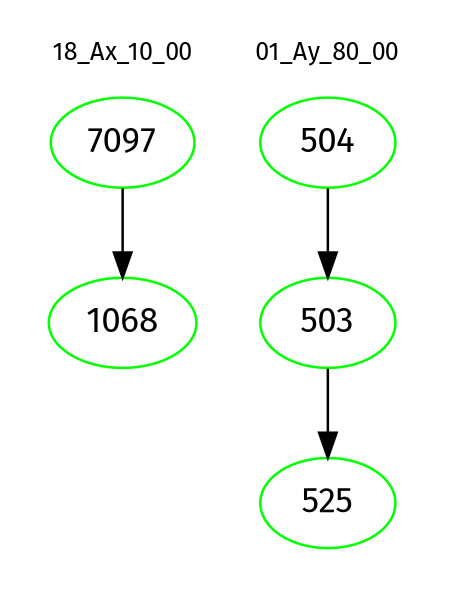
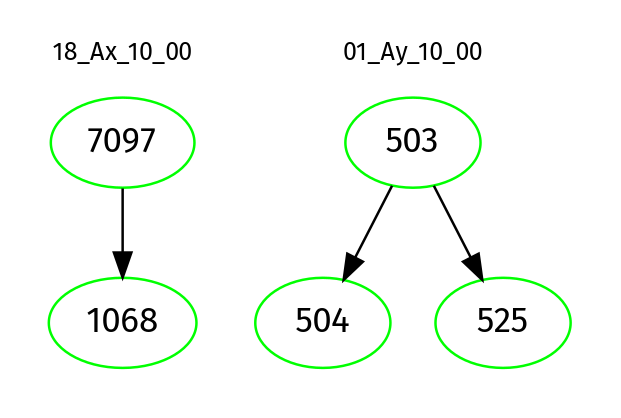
cluster "01_Ay_80_00": label "01_Ay_80_00" -> "01_Ay_10_00"
edge "504" -> "503": reversed
